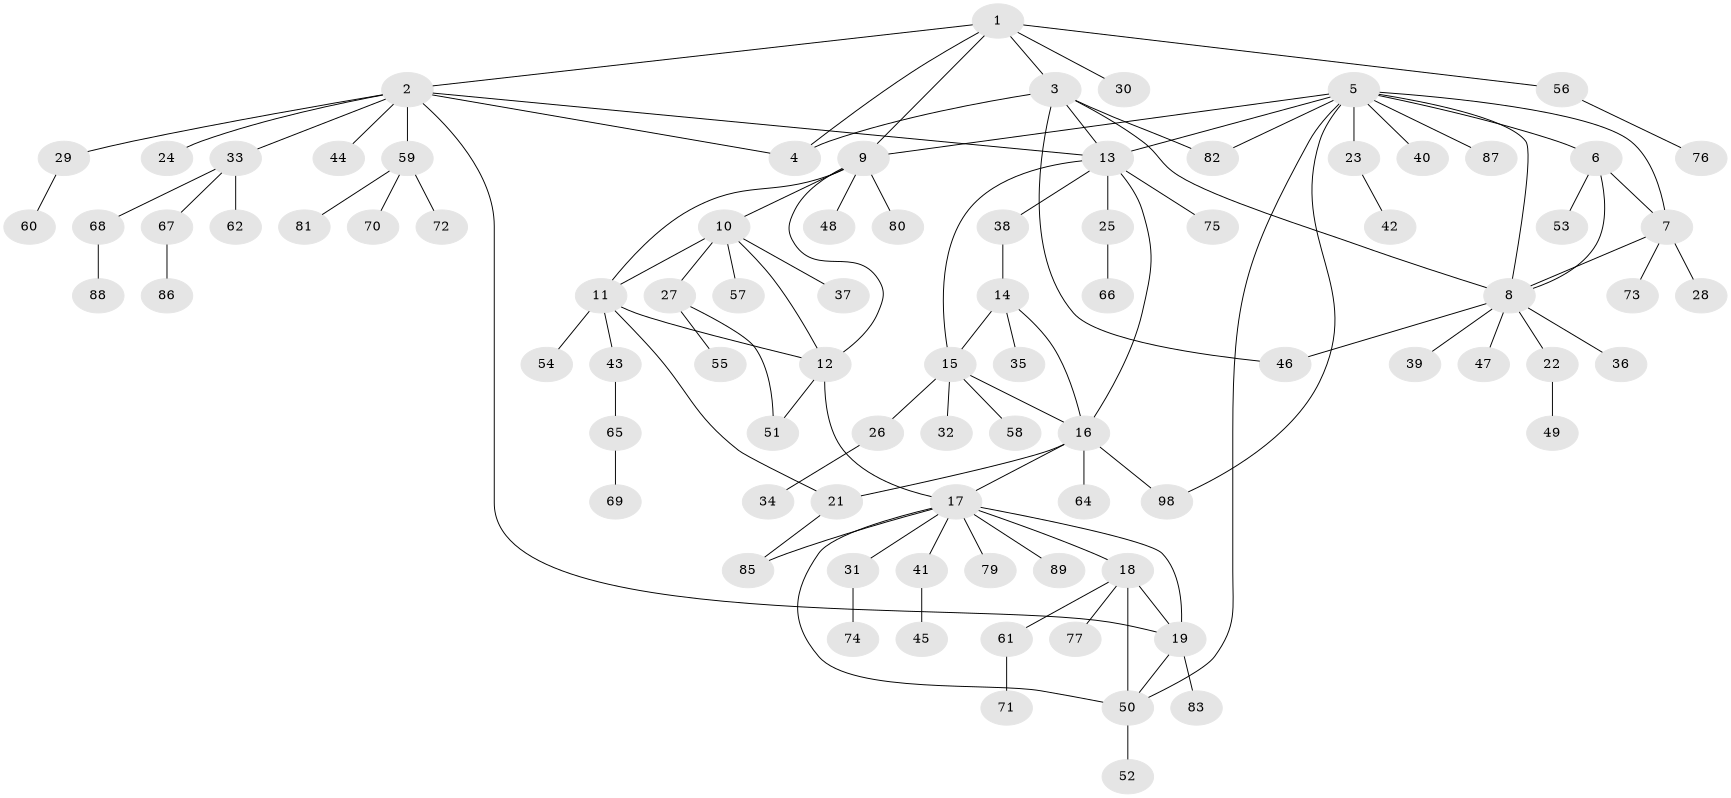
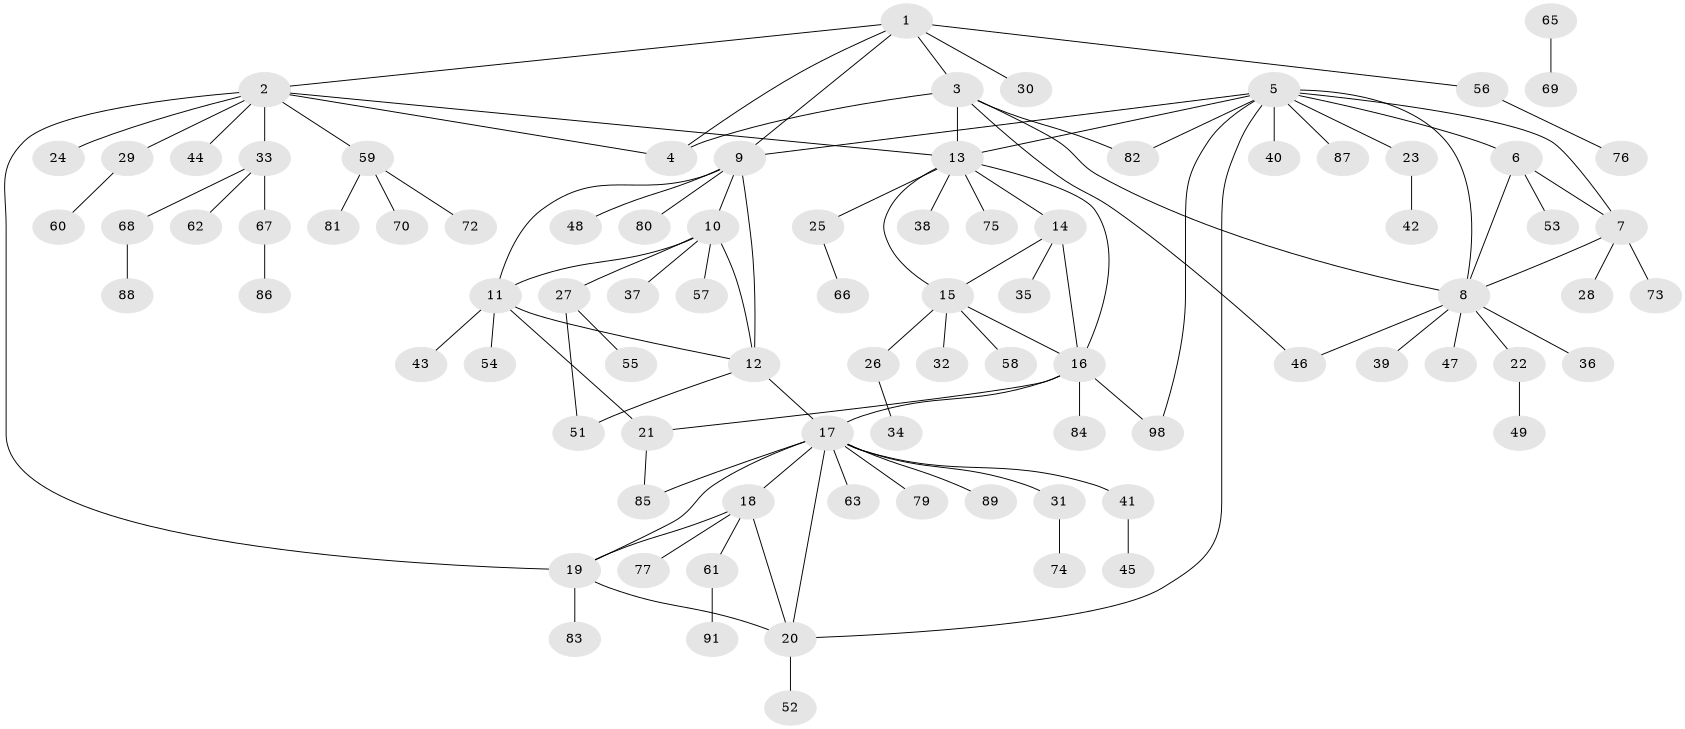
edge "38" -- "14": now "13" -- "14"
edge "43" -- "65": removed
node "63": added
node "64": label "64" -> "84"
node "71": label "71" -> "91"
node "50": label "50" -> "20"
